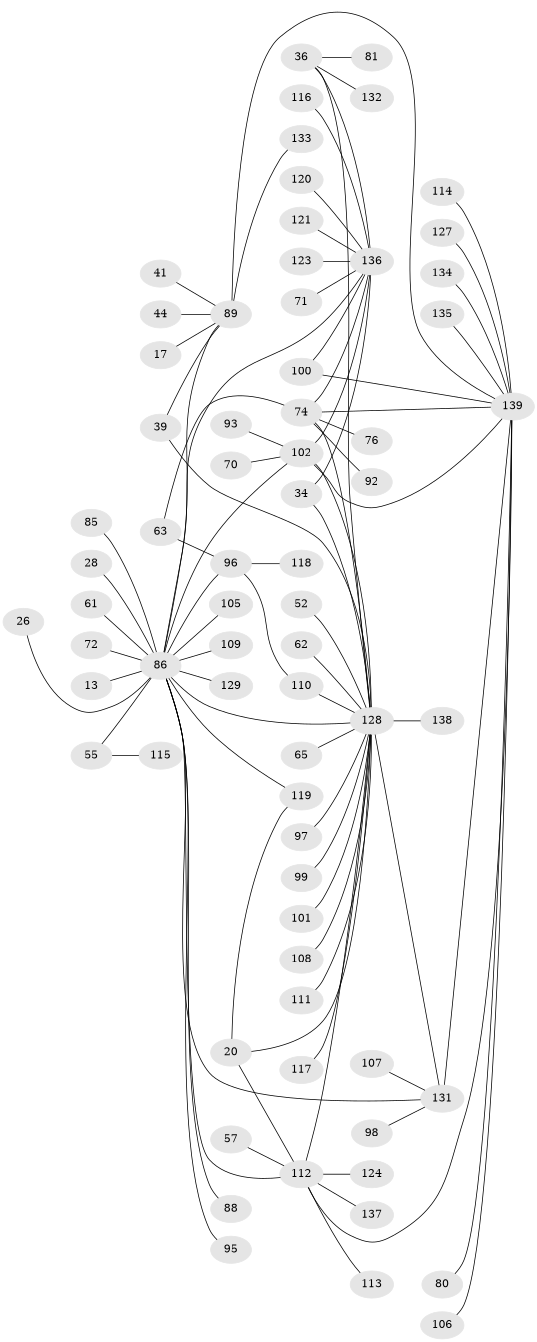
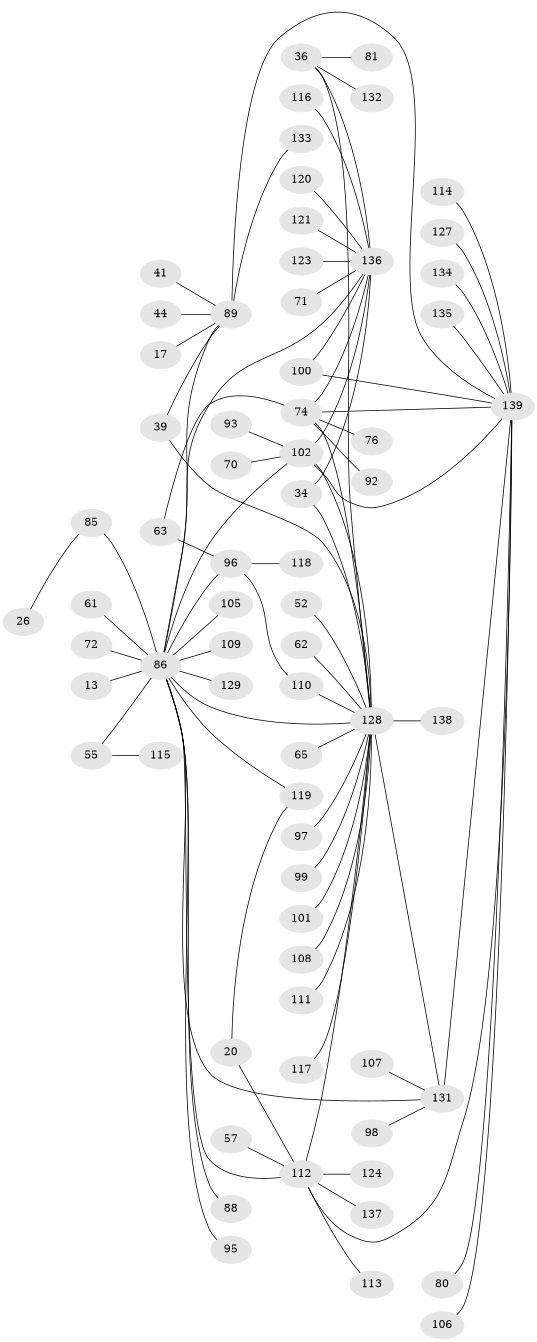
node "28": removed
edge "26" -- "86": now "26" -- "85"
edge "128" -- "20": removed
